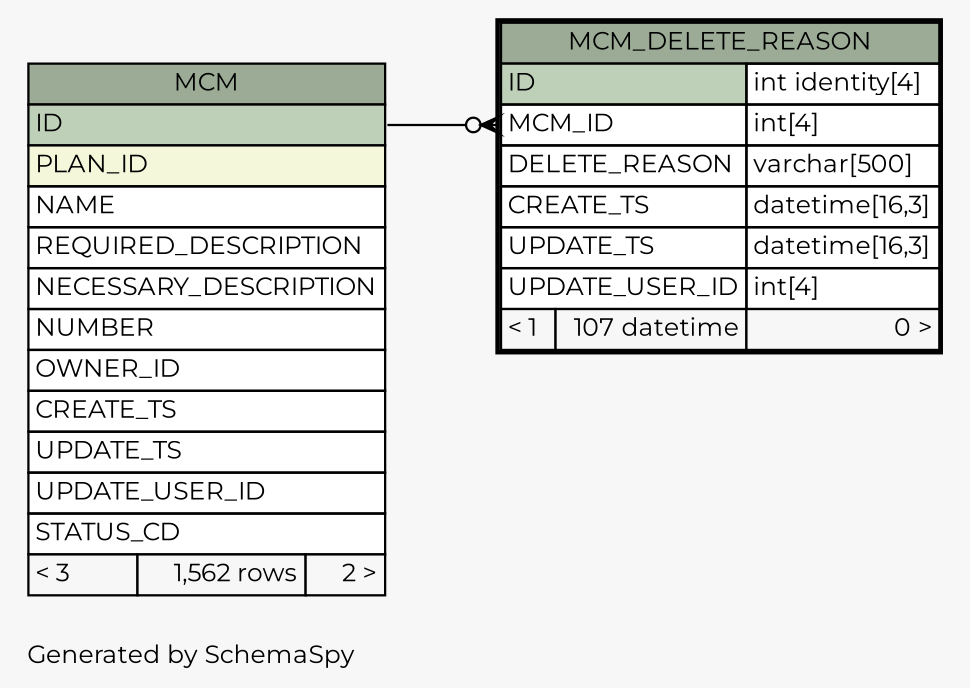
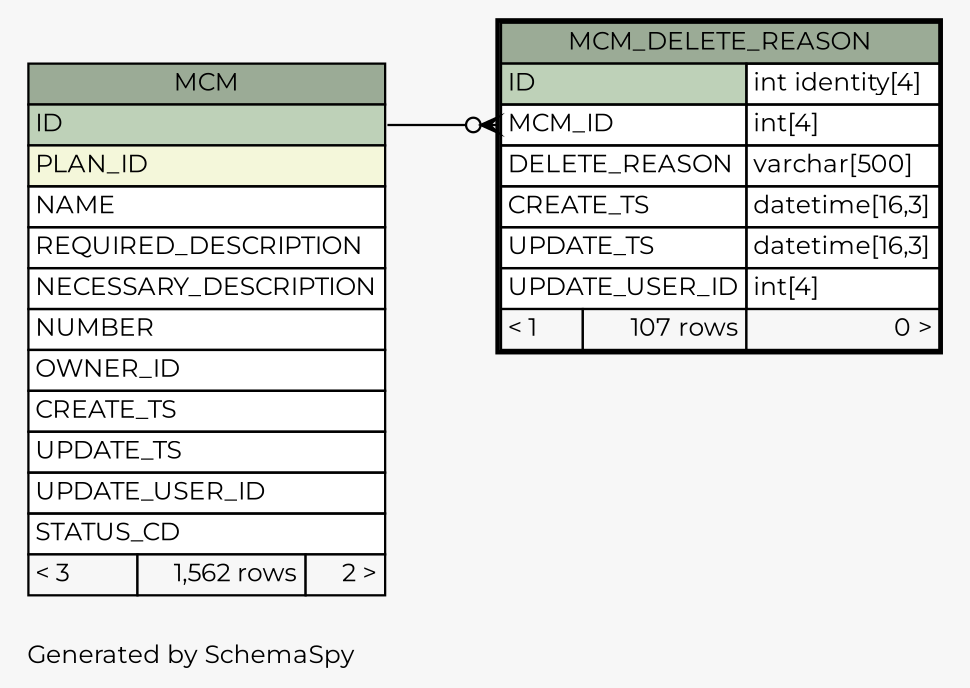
node "MCM_DELETE_REASON": text "107 datetime" -> "107 rows"
